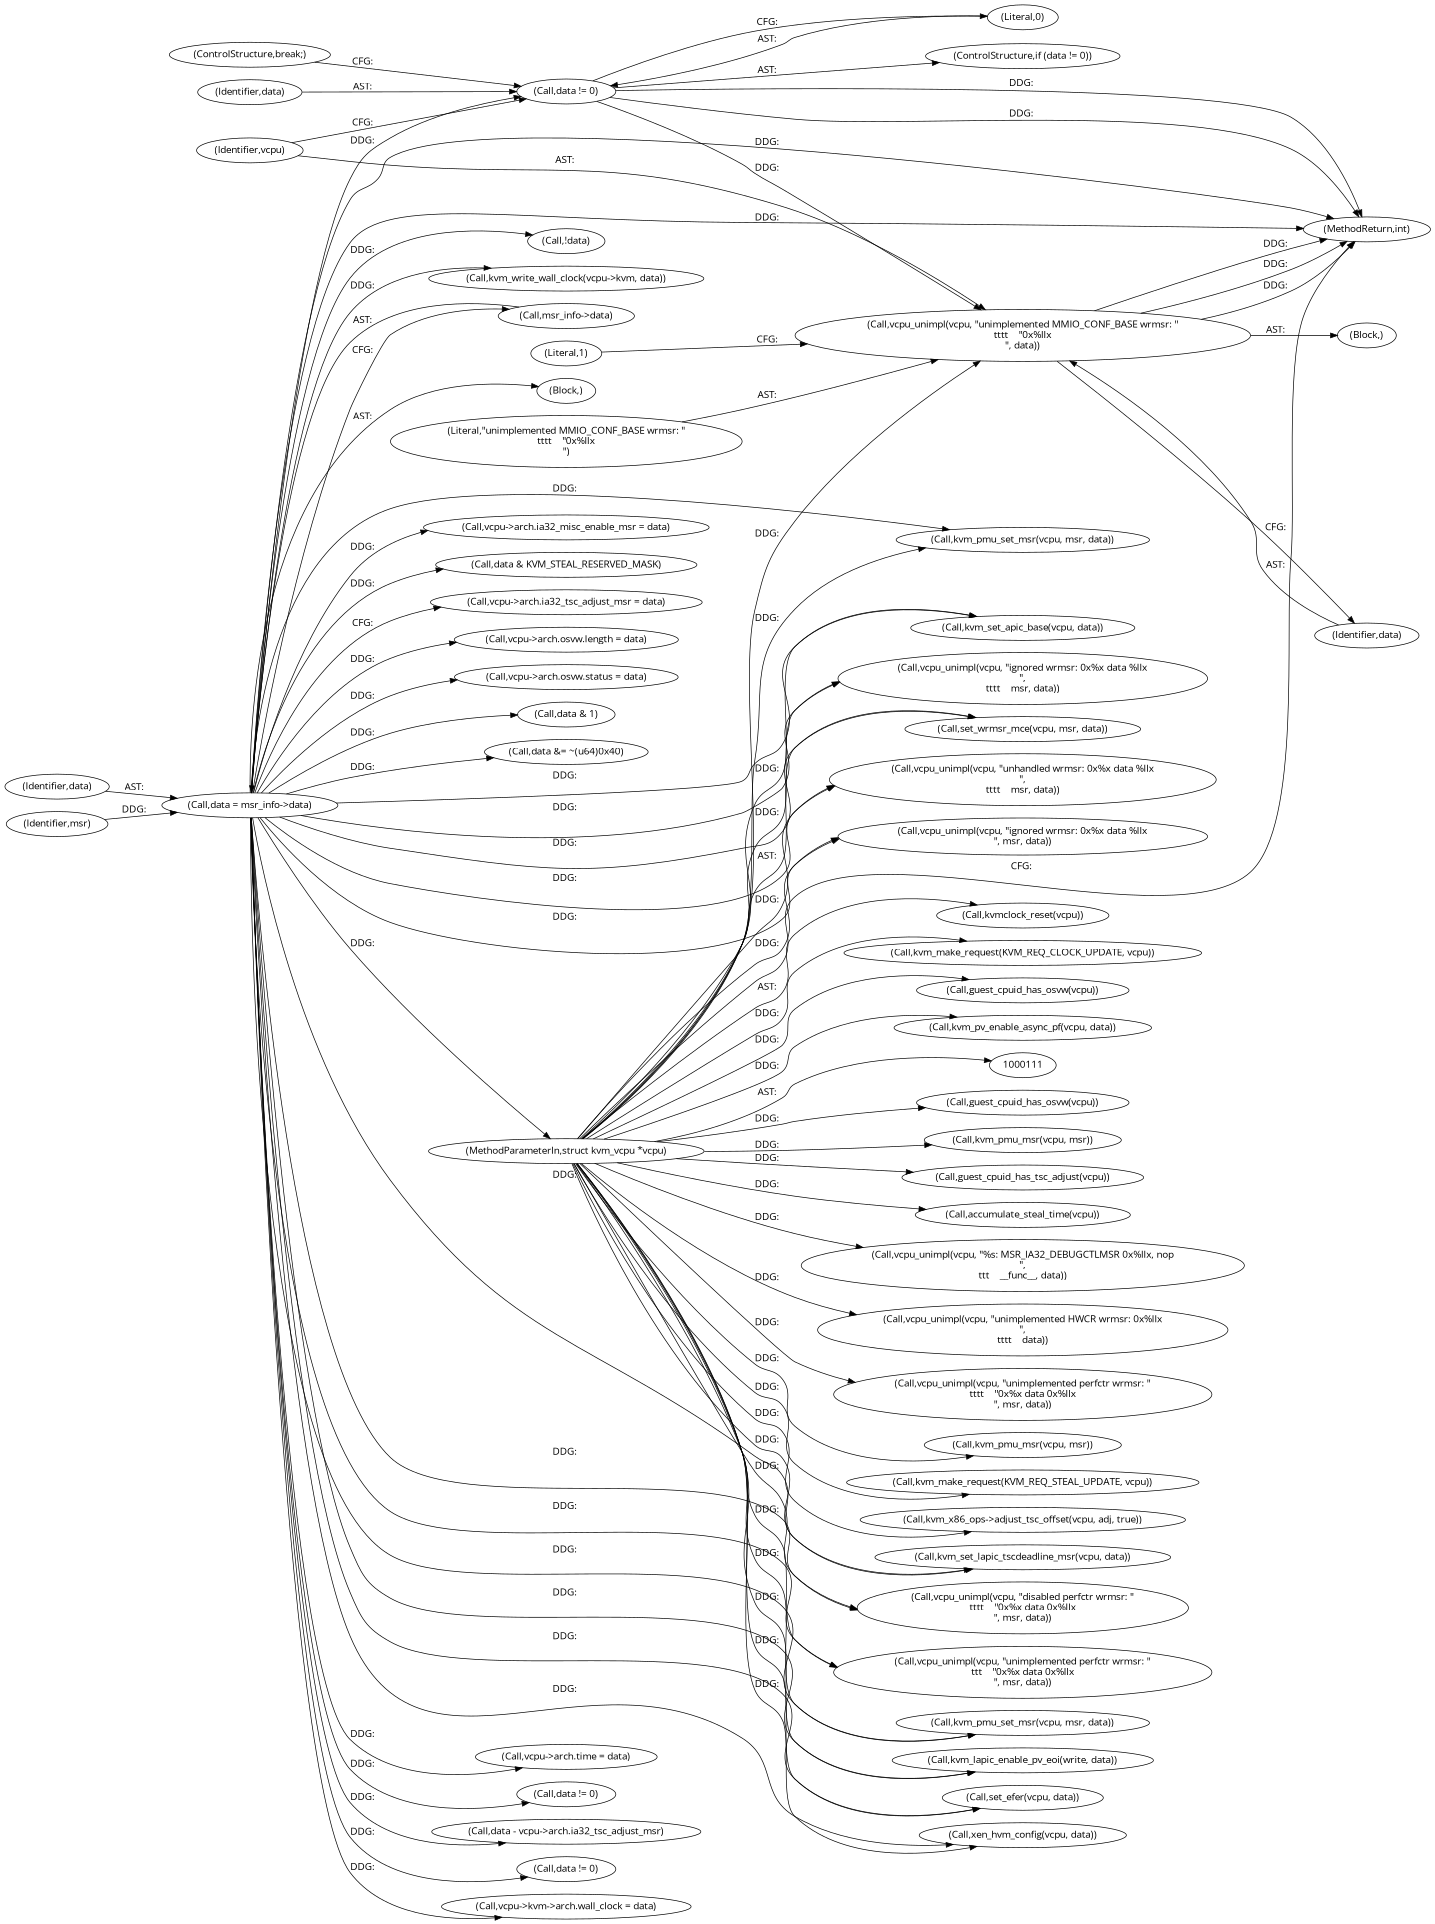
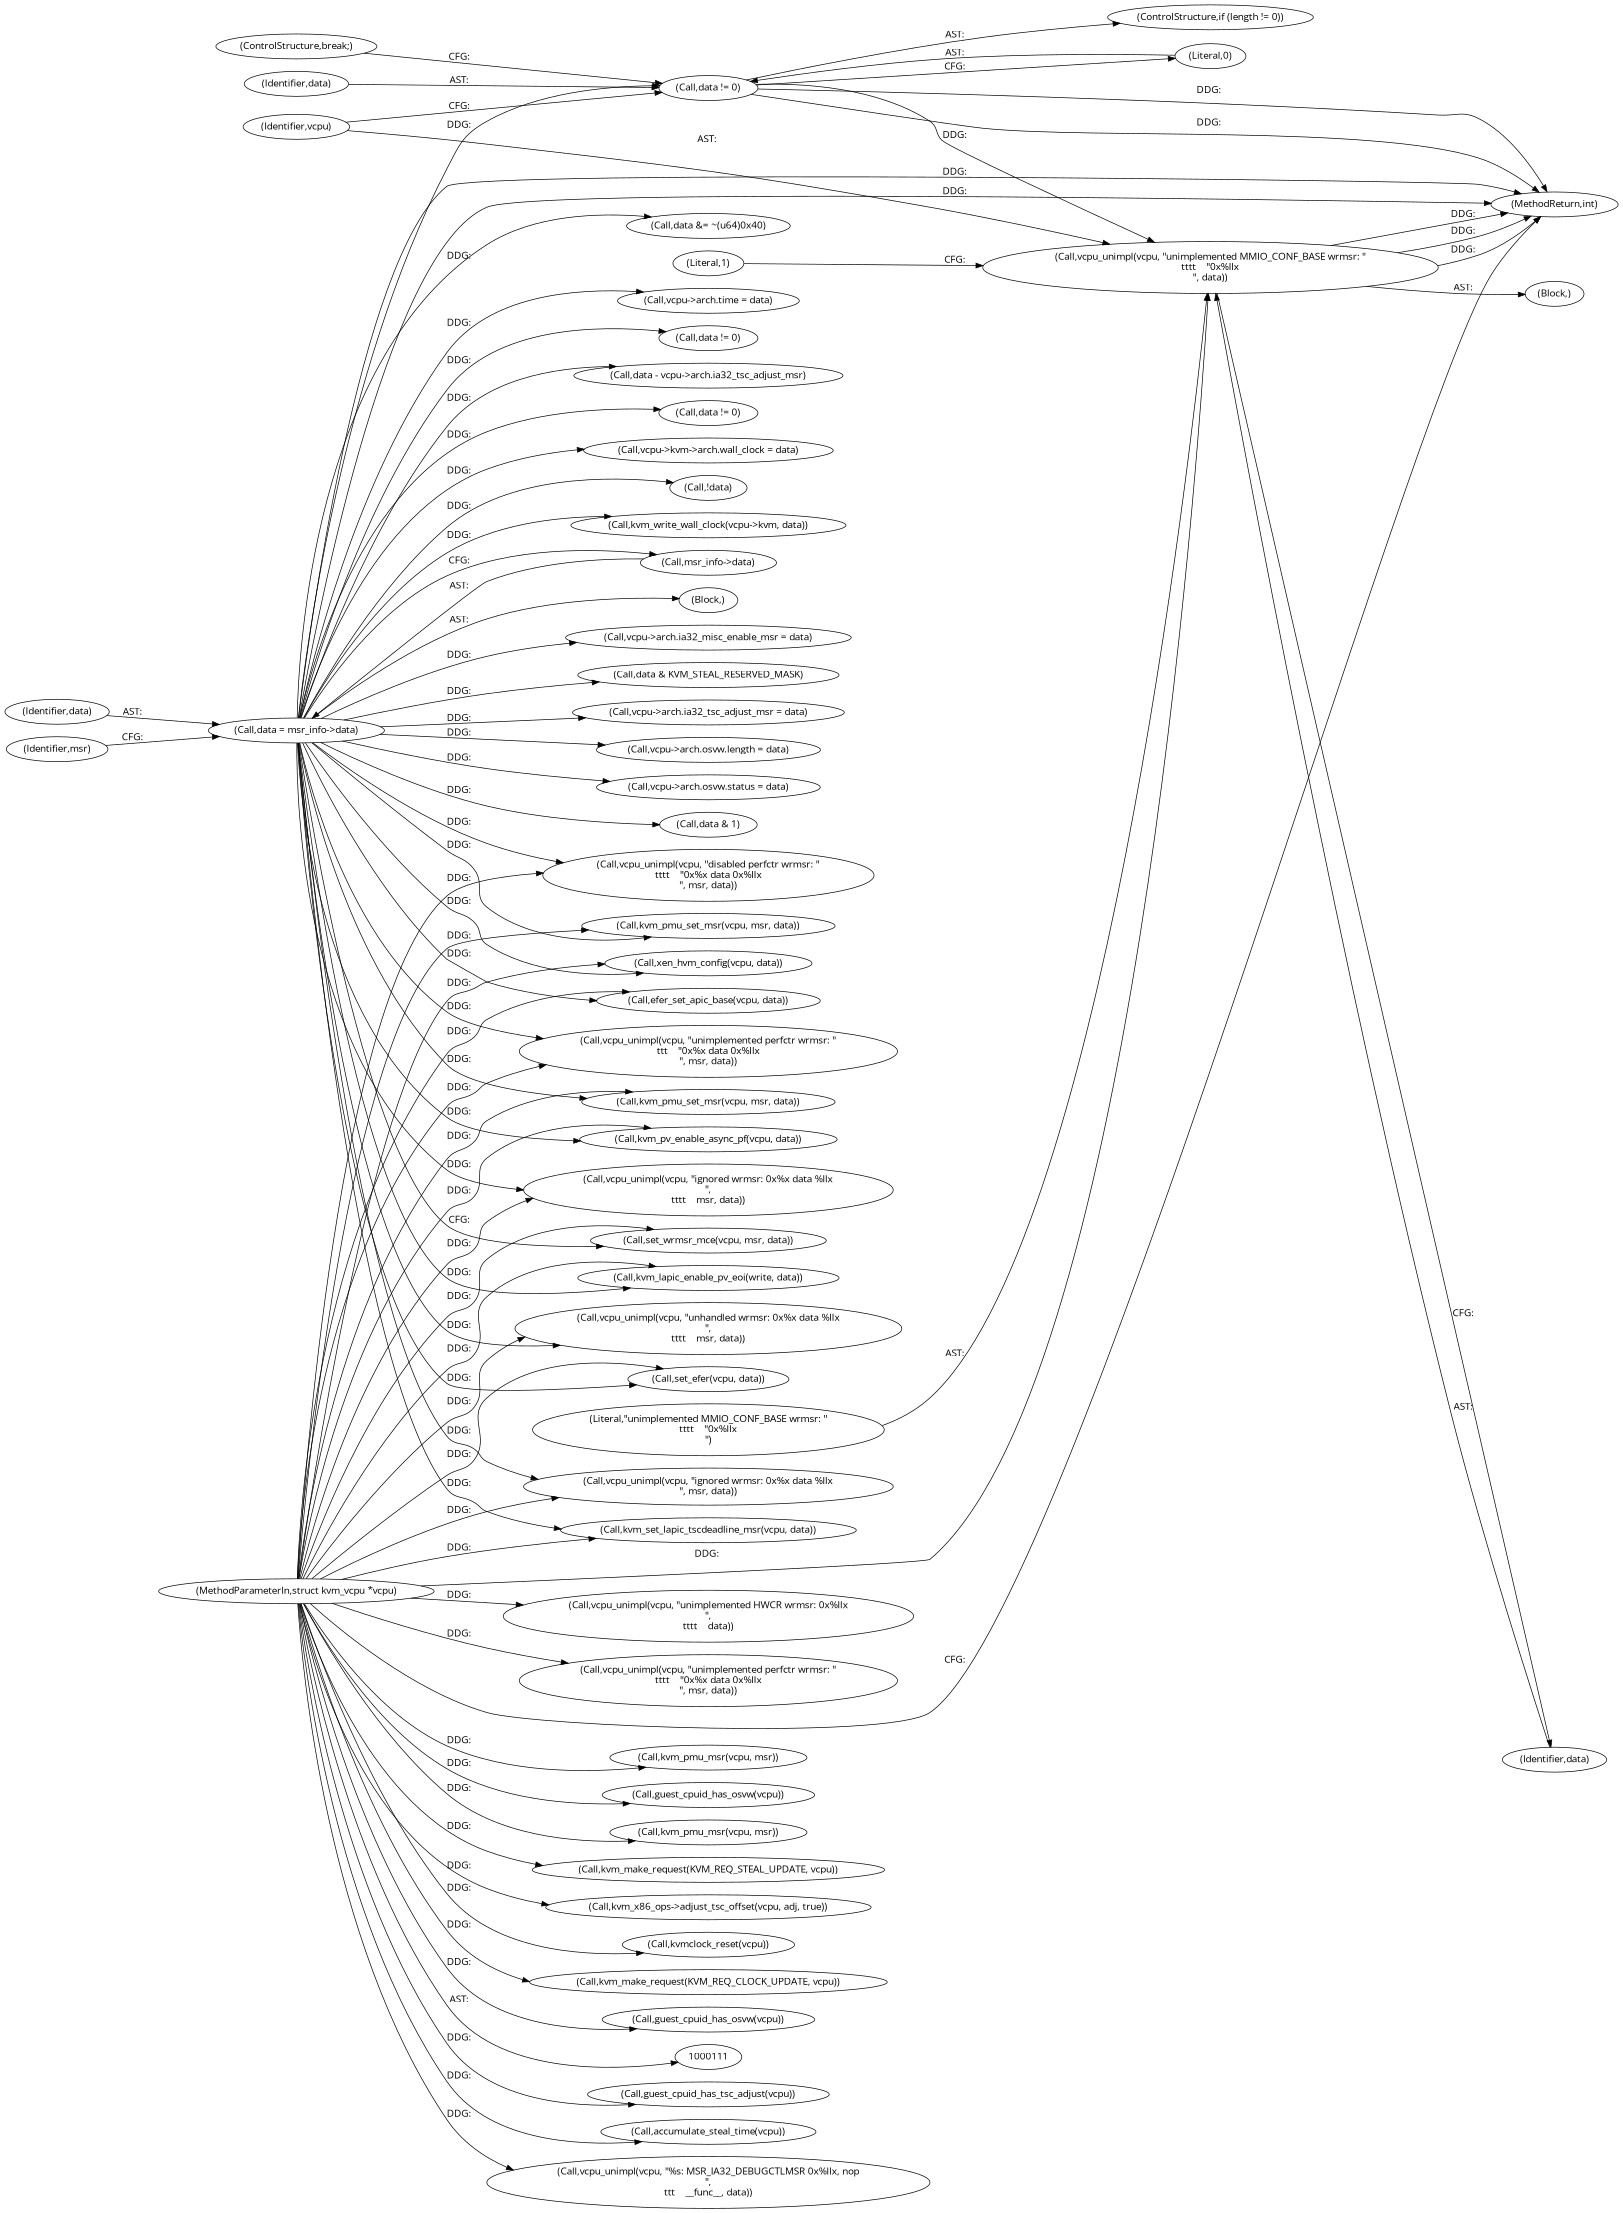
node "(ControlStructure,if (data != 0))": label "(ControlStructure,if (data != 0))" -> "(ControlStructure,if (length != 0))"
edge "(Call,data = msr_info->data)" -> "(Call,vcpu->arch.ia32_tsc_adjust_msr = data)": label "CFG: " -> "DDG: "
node "(Call,kvm_set_apic_base(vcpu, data))": label "(Call,kvm_set_apic_base(vcpu, data))" -> "(Call,efer_set_apic_base(vcpu, data))"
edge "(Identifier,msr)" -> "(Call,data = msr_info->data)": label "DDG: " -> "CFG: "
edge "(Call,data = msr_info->data)" -> "(Call,set_wrmsr_mce(vcpu, msr, data))": label "DDG: " -> "CFG: "
edge "(MethodParameterIn,struct kvm_vcpu *vcpu)" -> "(Call,set_wrmsr_mce(vcpu, msr, data))": label "AST: " -> "DDG: "
edge "(MethodParameterIn,struct kvm_vcpu *vcpu)" -> "(Call,kvmclock_reset(vcpu))": label "AST: " -> "DDG: "
edge "(Call,data = msr_info->data)" -> "(MethodParameterIn,struct kvm_vcpu *vcpu)": now "(Call,data = msr_info->data)" -> "(Call,kvm_pv_enable_async_pf(vcpu, data))"
